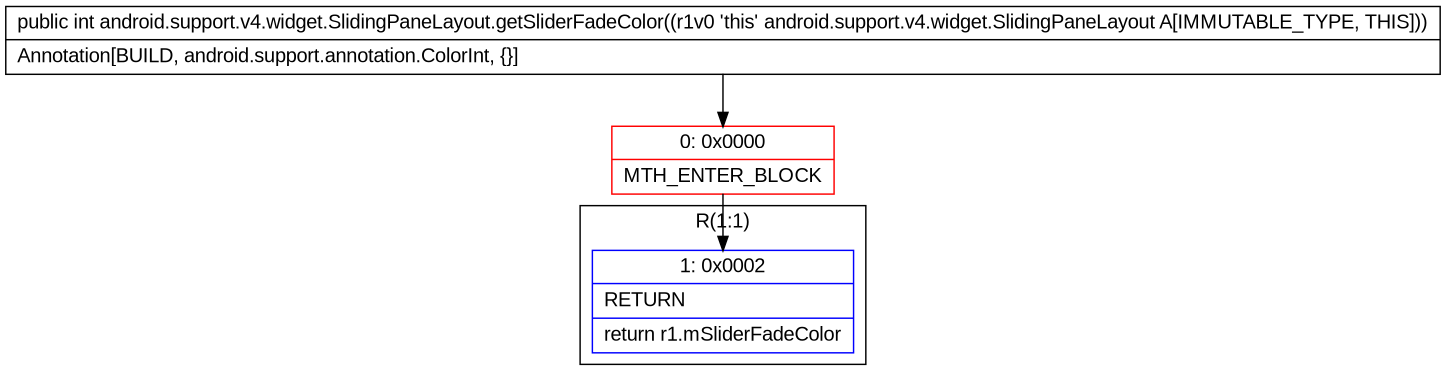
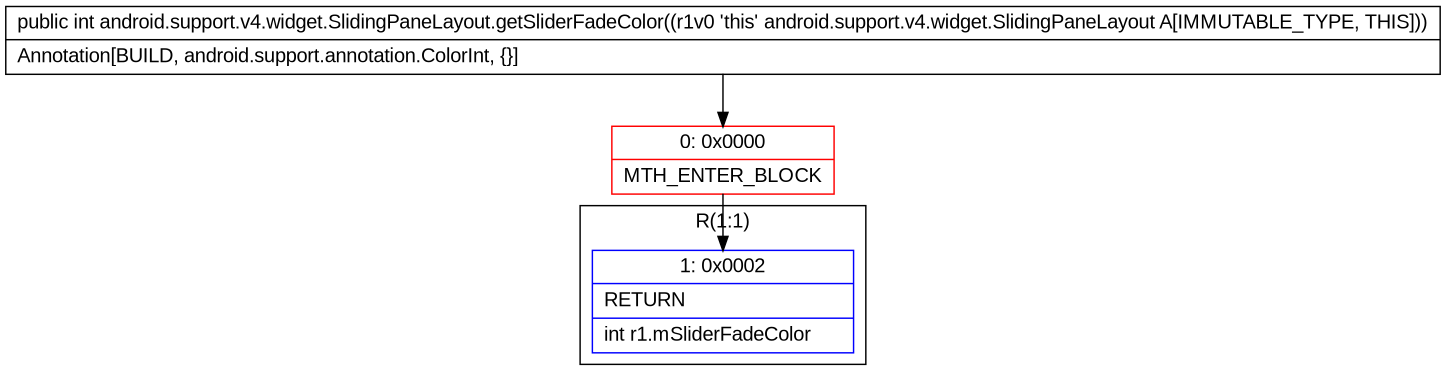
node "1: 0x0002": text "return r1.mSliderFadeColor" -> "int r1.mSliderFadeColor"
